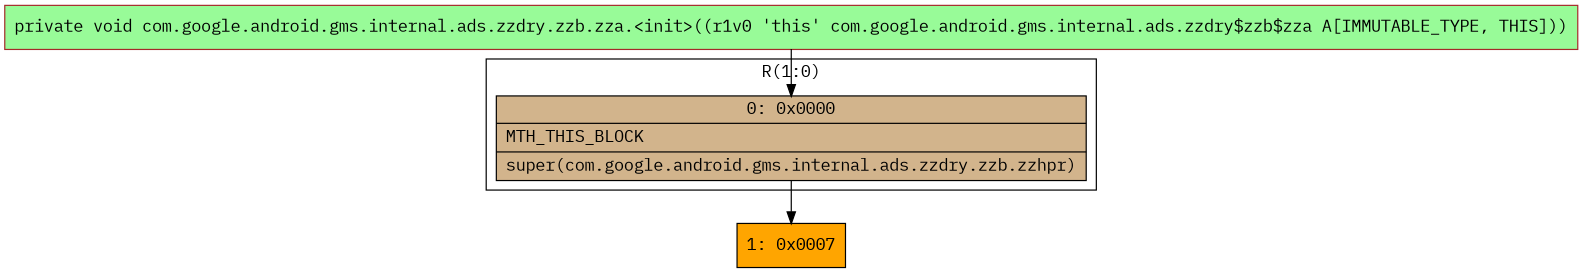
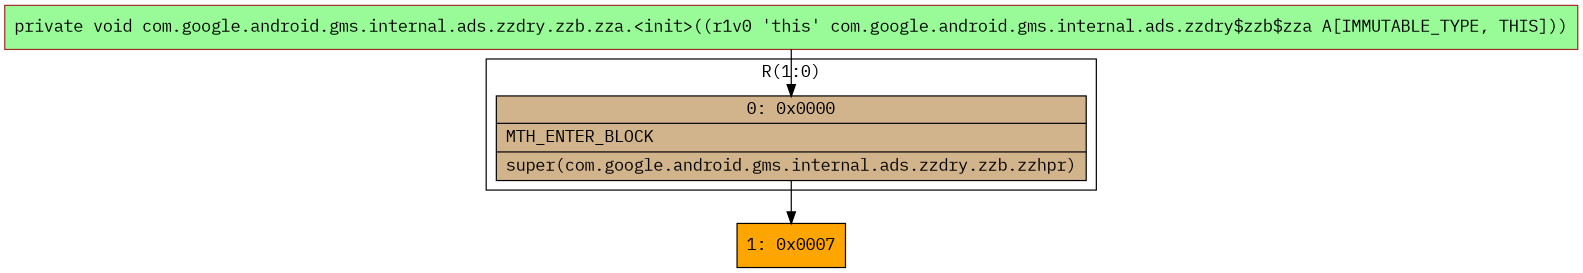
node "0: 0x0000": text "MTH_THIS_BLOCK" -> "MTH_ENTER_BLOCK"
